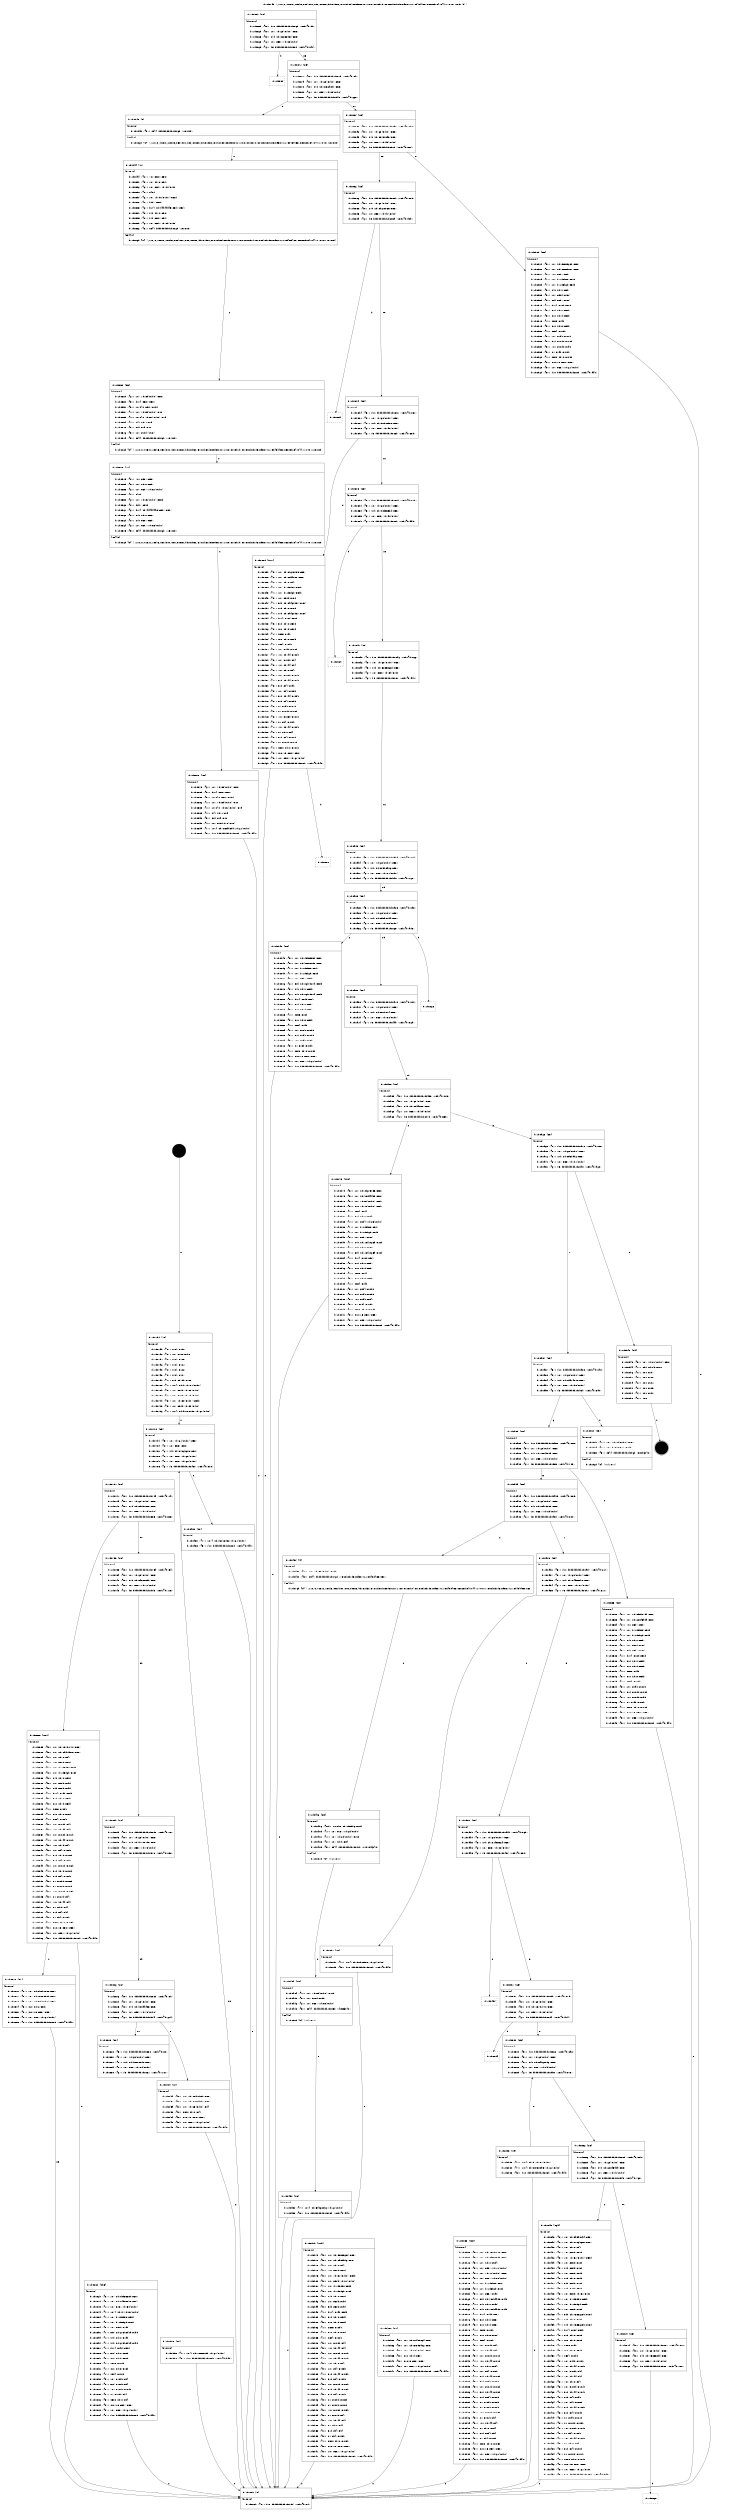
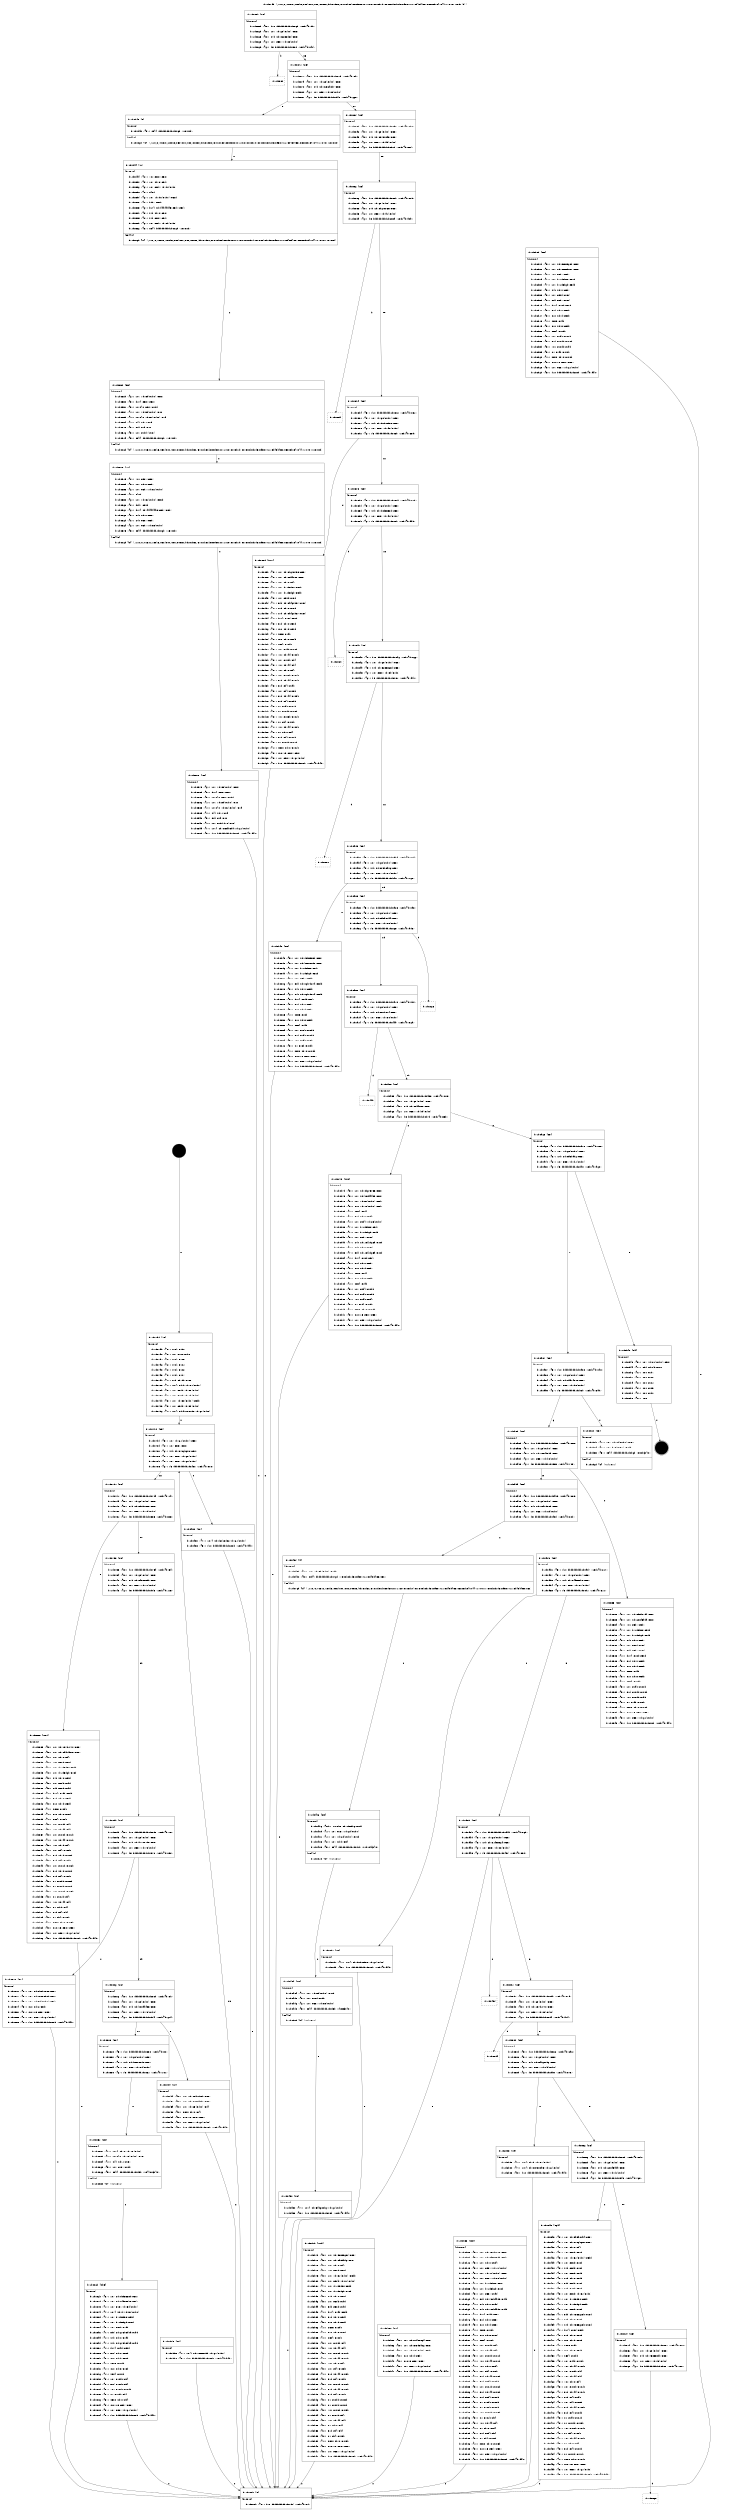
edge "0x40188d [25]" -> "0x40201d [83]": removed, label "1"
edge "0x401ce0 [144]" -> "0x402184": now "0x4018f1 [25]" -> "0x402184"
edge "0x401923 [25]" -> "0x401bfc [88]": now "0x40190a [25]" -> "0x401bfc [88]"
node "0x401ff9": added
edge "0x4017bd [23]" -> "0x4017d4 [22]": added, label "22"
edge "0x4019b9 [25]" -> "0x4019d2 [25]": removed, label "4"
edge "0x401aa5 [134]" -> "0x401a72 [27]": now "0x401800 [22]" -> "0x401a72 [27]"
edge "0x40200a [19]" -> "0x401a1d [25]": reversed
edge "0x401a72 [27]" -> "0x40218b [5]": label " 13" -> " 1"
node "0x401c54 [23]": added
edge "0x401ea5 [83]" -> "0x40218b [5]": now "0x4019eb [25]" -> "0x40218b [5]"
